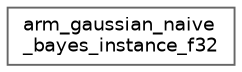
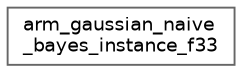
node "arm_gaussian_naive _bayes_instance_f32": label "arm_gaussian_naive _bayes_instance_f32" -> "arm_gaussian_naive _bayes_instance_f33"
